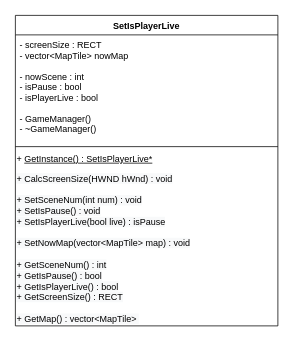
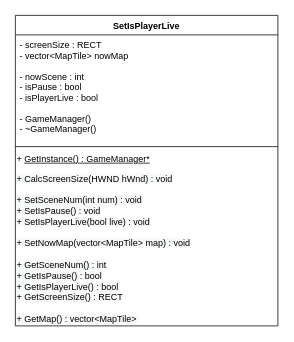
node "+ GetInstance() : SetIsPlayerLive*": label "+ GetInstance() : SetIsPlayerLive*" -> "+ GetInstance() : GameManager*"
node "+ CalcScreenSize(HWND hWnd) : void+ SetSceneNum(int num) : void+ SetIsPause() : void+ SetIsPlayerLive(bool live) : isPause+ SetNowMap(vector<MapTile> map) : void+ GetSceneNum() : int+ GetIsPause() : bool+ GetIsPlayerLive() : bool+ GetScreenSize() : RECT+ GetMap() : vector<MapTile>": label "+ CalcScreenSize(HWND hWnd) : void+ SetSceneNum(int num) : void+ SetIsPause() : void+ SetIsPlayerLive(bool live) : isPause+ SetNowMap(vector<MapTile> map) : void+ GetSceneNum() : int+ GetIsPause() : bool+ GetIsPlayerLive() : bool+ GetScreenSize() : RECT+ GetMap() : vector<MapTile>" -> "+ CalcScreenSize(HWND hWnd) : void+ SetSceneNum(int num) : void+ SetIsPause() : void+ SetIsPlayerLive(bool live) : void+ SetNowMap(vector<MapTile> map) : void+ GetSceneNum() : int+ GetIsPause() : bool+ GetIsPlayerLive() : bool+ GetScreenSize() : RECT+ GetMap() : vector<MapTile>"
